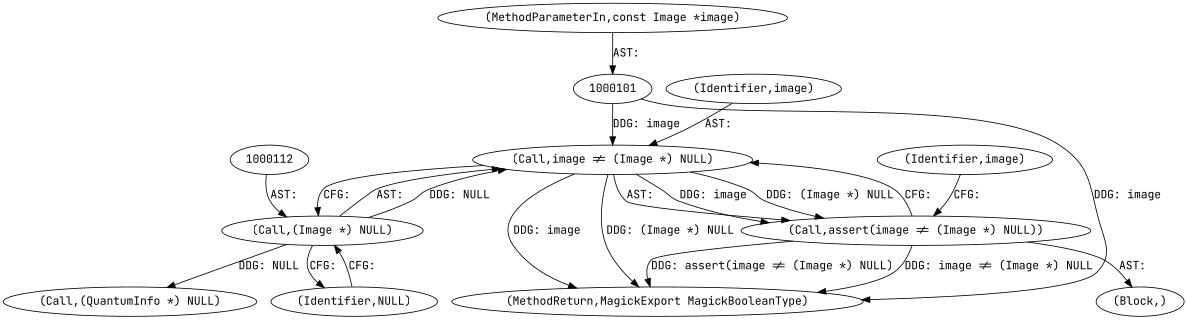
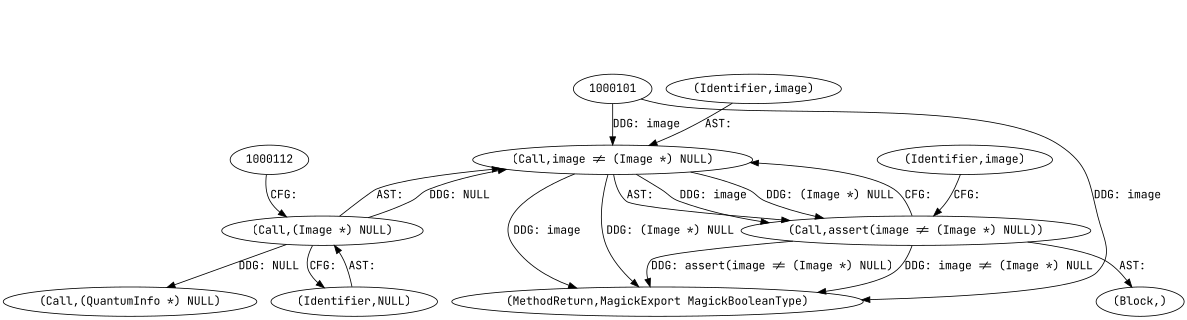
node "(MethodParameterIn,const Image *image)": removed
edge "(Call,image != (Image *) NULL)" -> "(Call,(Image *) NULL)": removed, label "CFG:"
edge "1000112" -> "(Call,(Image *) NULL)": label "AST: " -> "CFG: "
edge "(Identifier,NULL)" -> "(Call,(Image *) NULL)": label "CFG: " -> "AST: "
